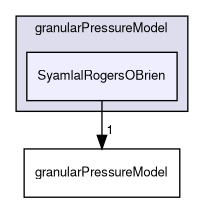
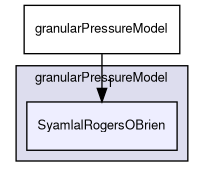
edge "SyamlalRogersOBrien" -> "granularPressureModel": reversed
